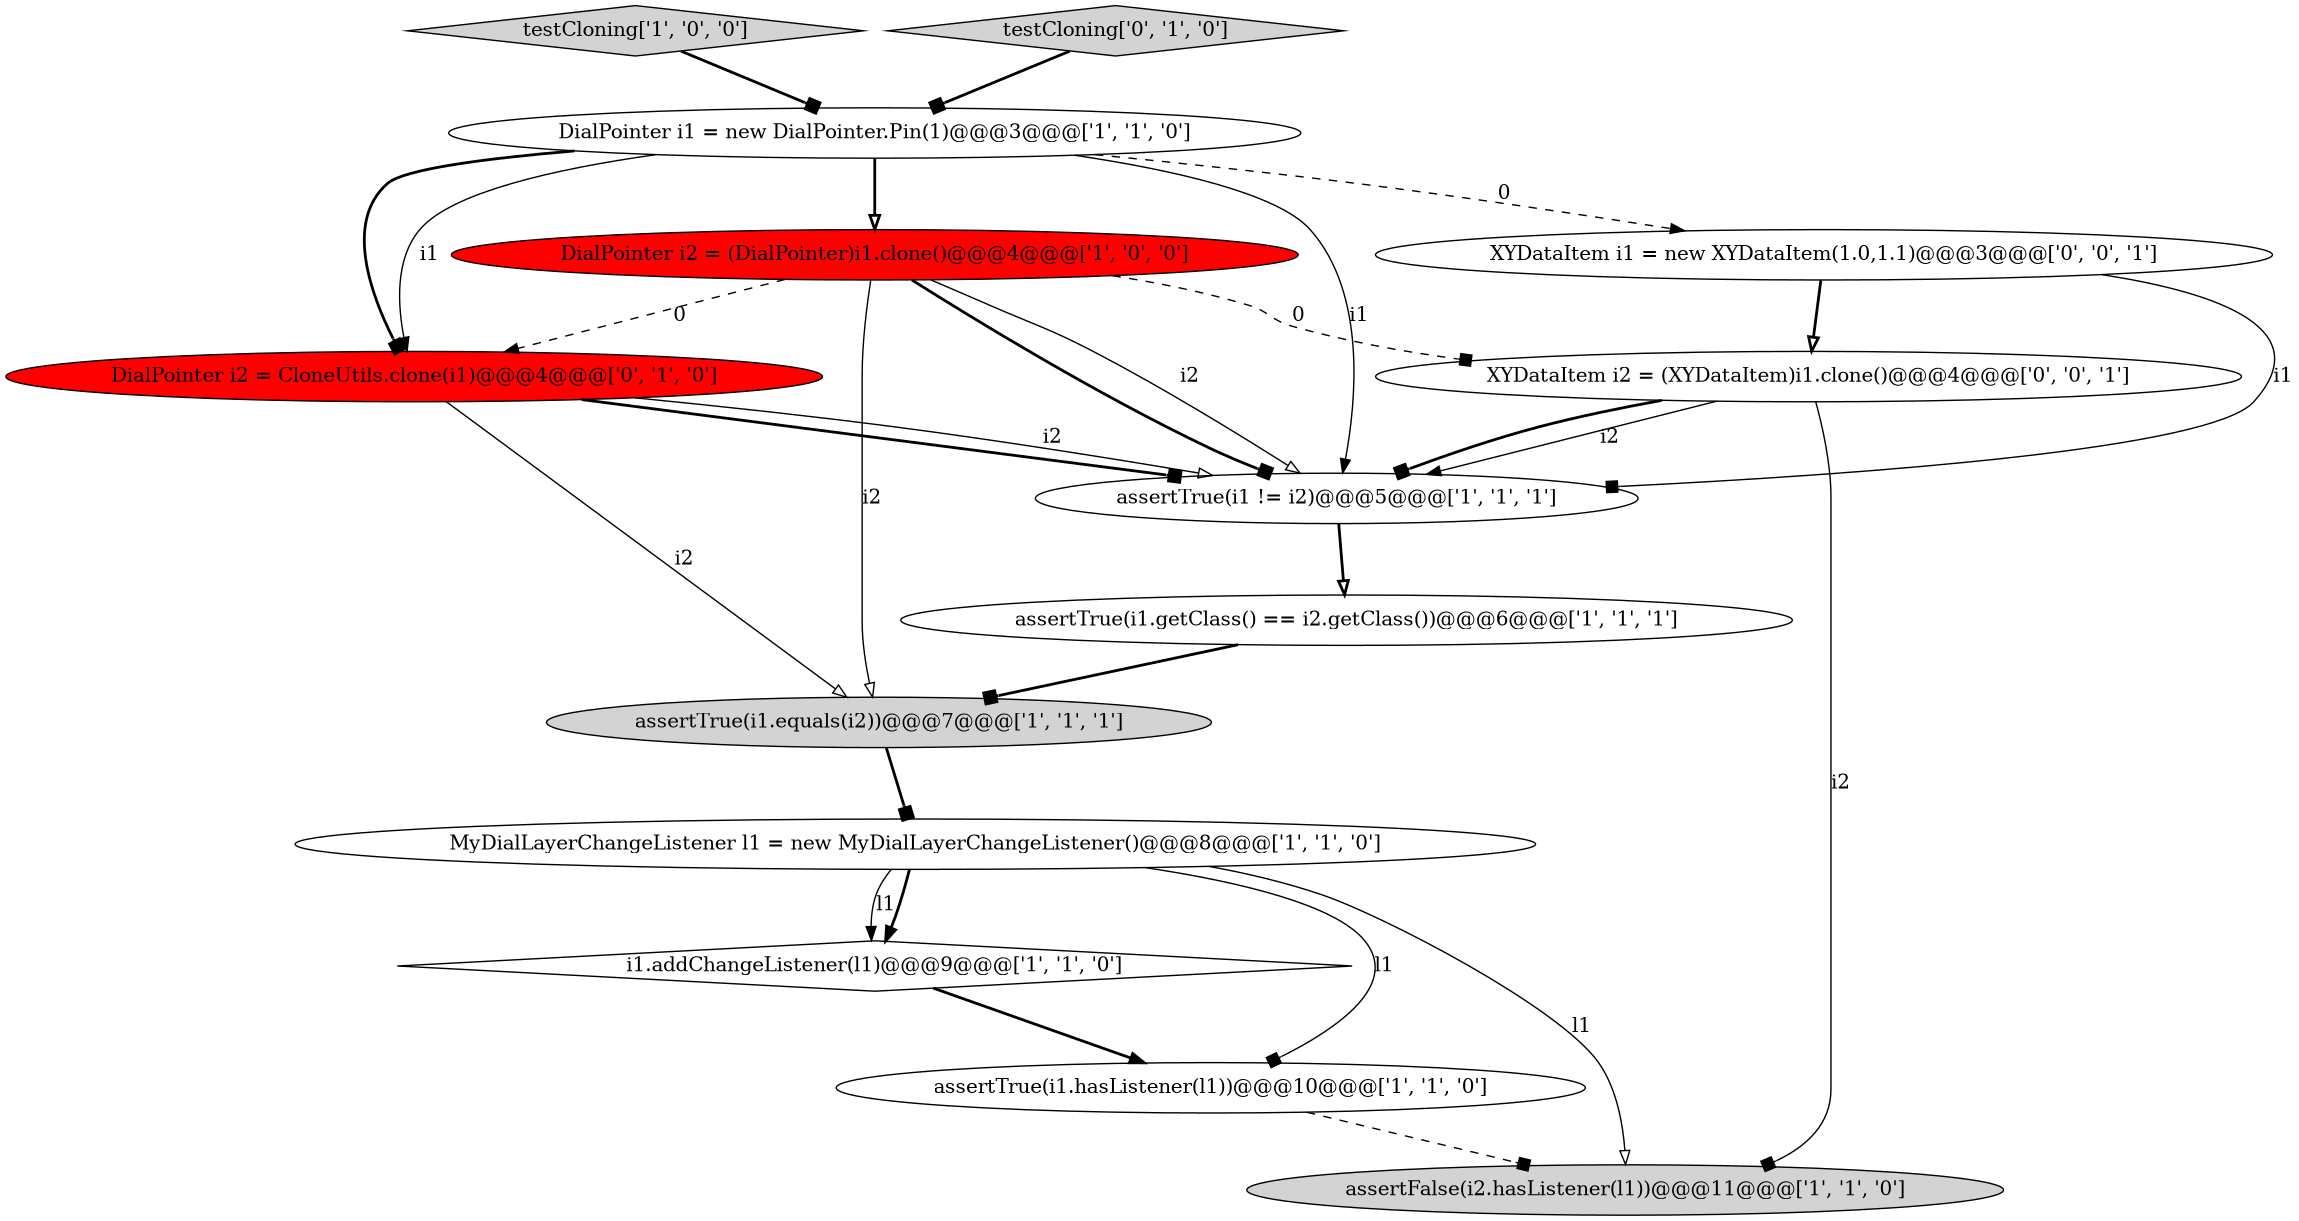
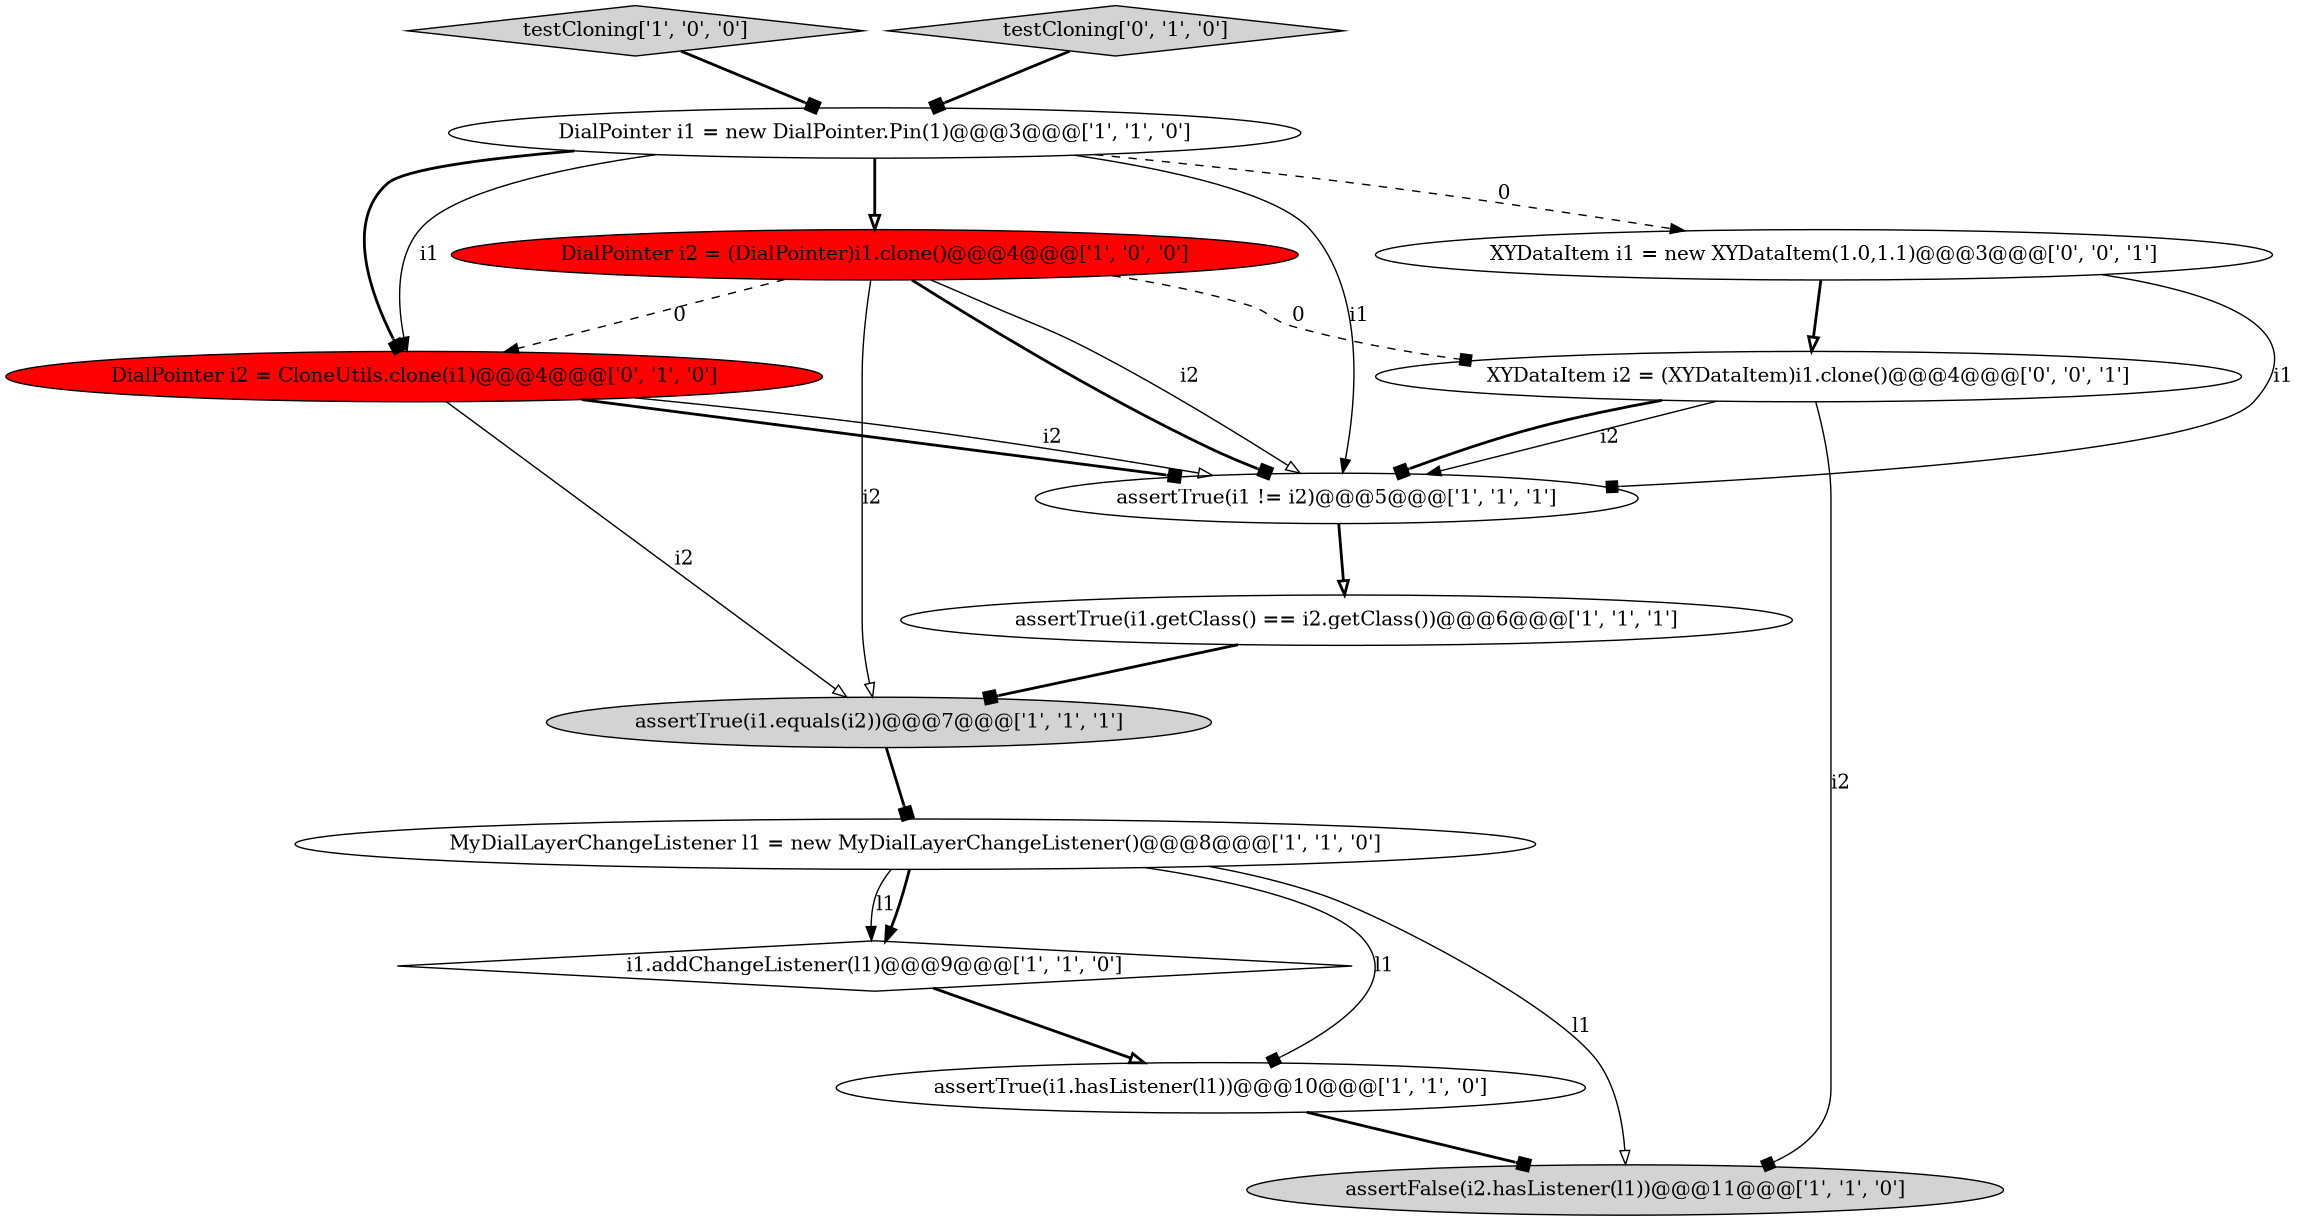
edge "i1.addChangeListener(l1)@@@9@@@['1', '1', '0']" -> "assertTrue(i1.hasListener(l1))@@@10@@@['1', '1', '0']": arrowhead normal -> onormal
edge "assertTrue(i1.hasListener(l1))@@@10@@@['1', '1', '0']" -> "assertFalse(i2.hasListener(l1))@@@11@@@['1', '1', '0']": style dashed -> bold
